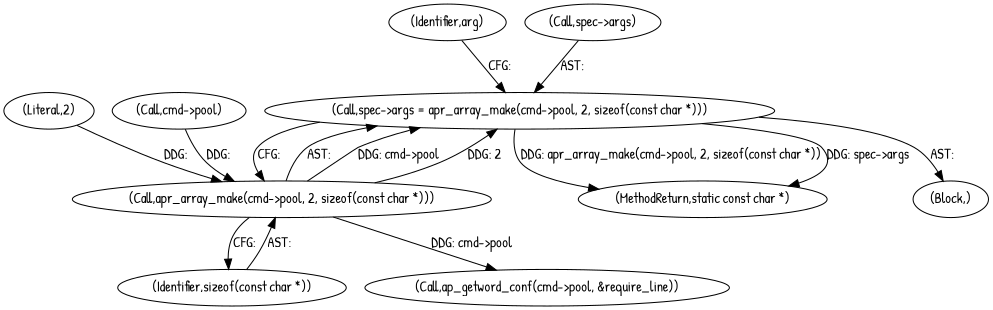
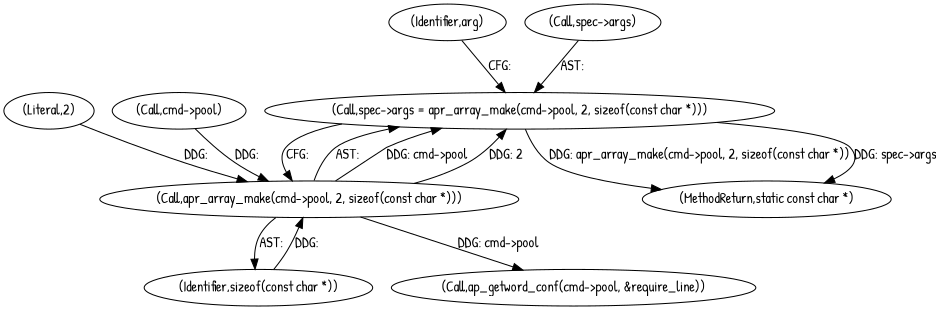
node "(Block,)": removed
edge "(Call,apr_array_make(cmd->pool, 2, sizeof(const char *)))" -> "(Identifier,sizeof(const char *))": label "CFG: " -> "AST: "
edge "(Identifier,sizeof(const char *))" -> "(Call,apr_array_make(cmd->pool, 2, sizeof(const char *)))": label "AST: " -> "DDG: "
